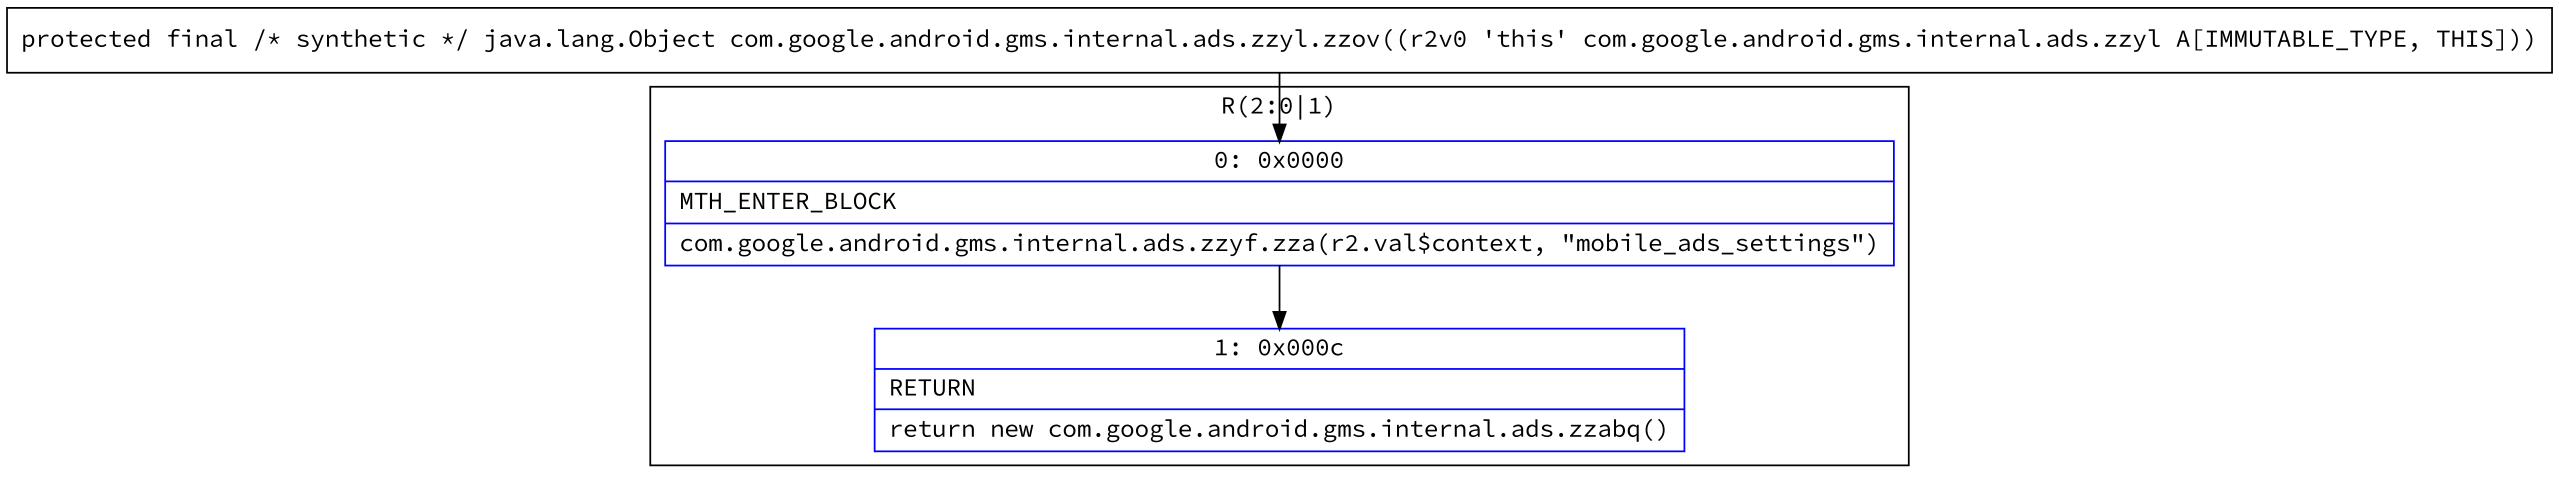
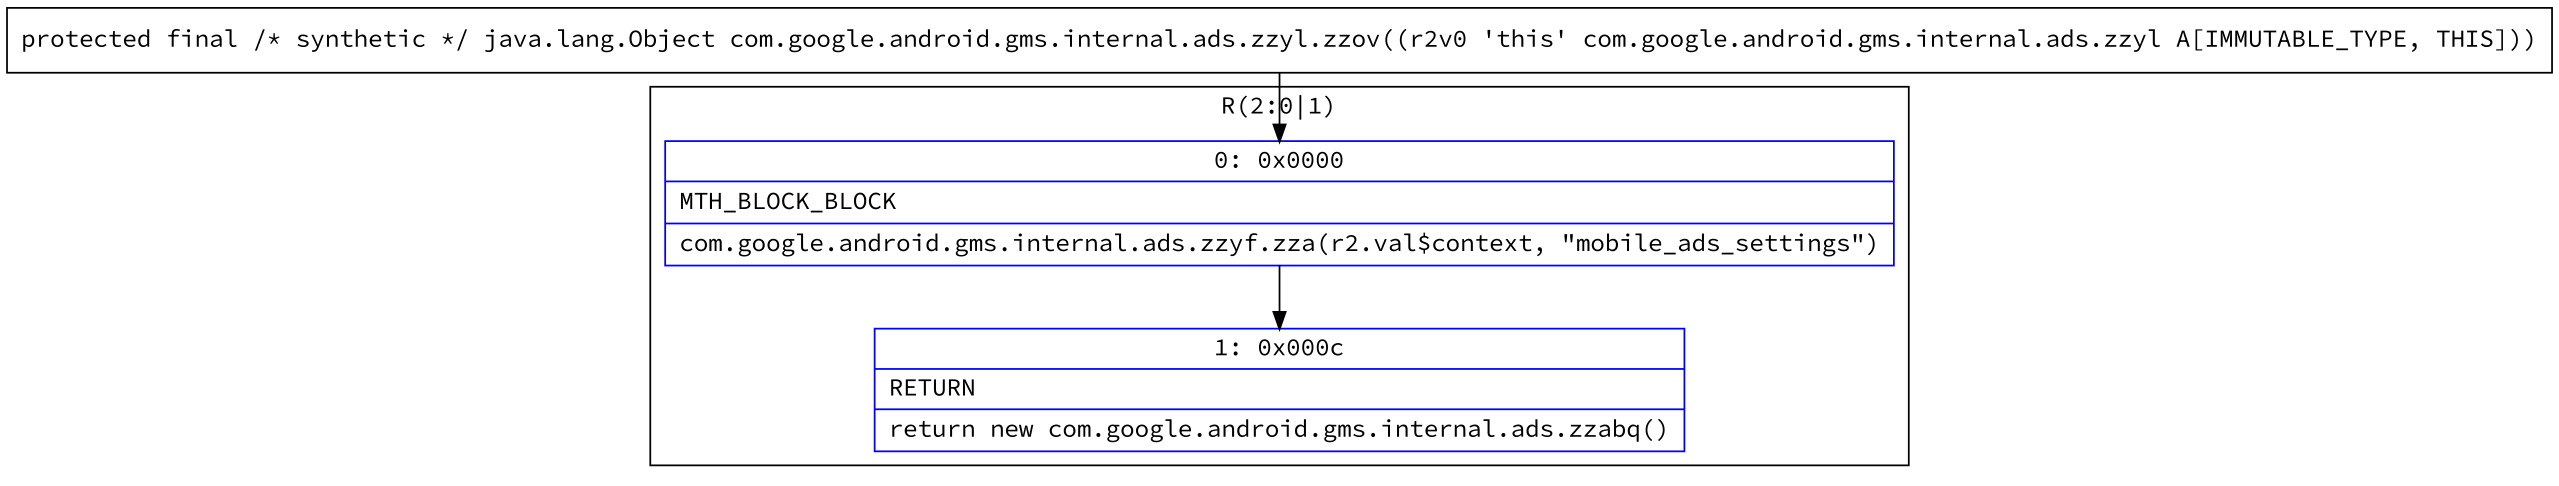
node "0: 0x0000": text "MTH_ENTER_BLOCK" -> "MTH_BLOCK_BLOCK"
